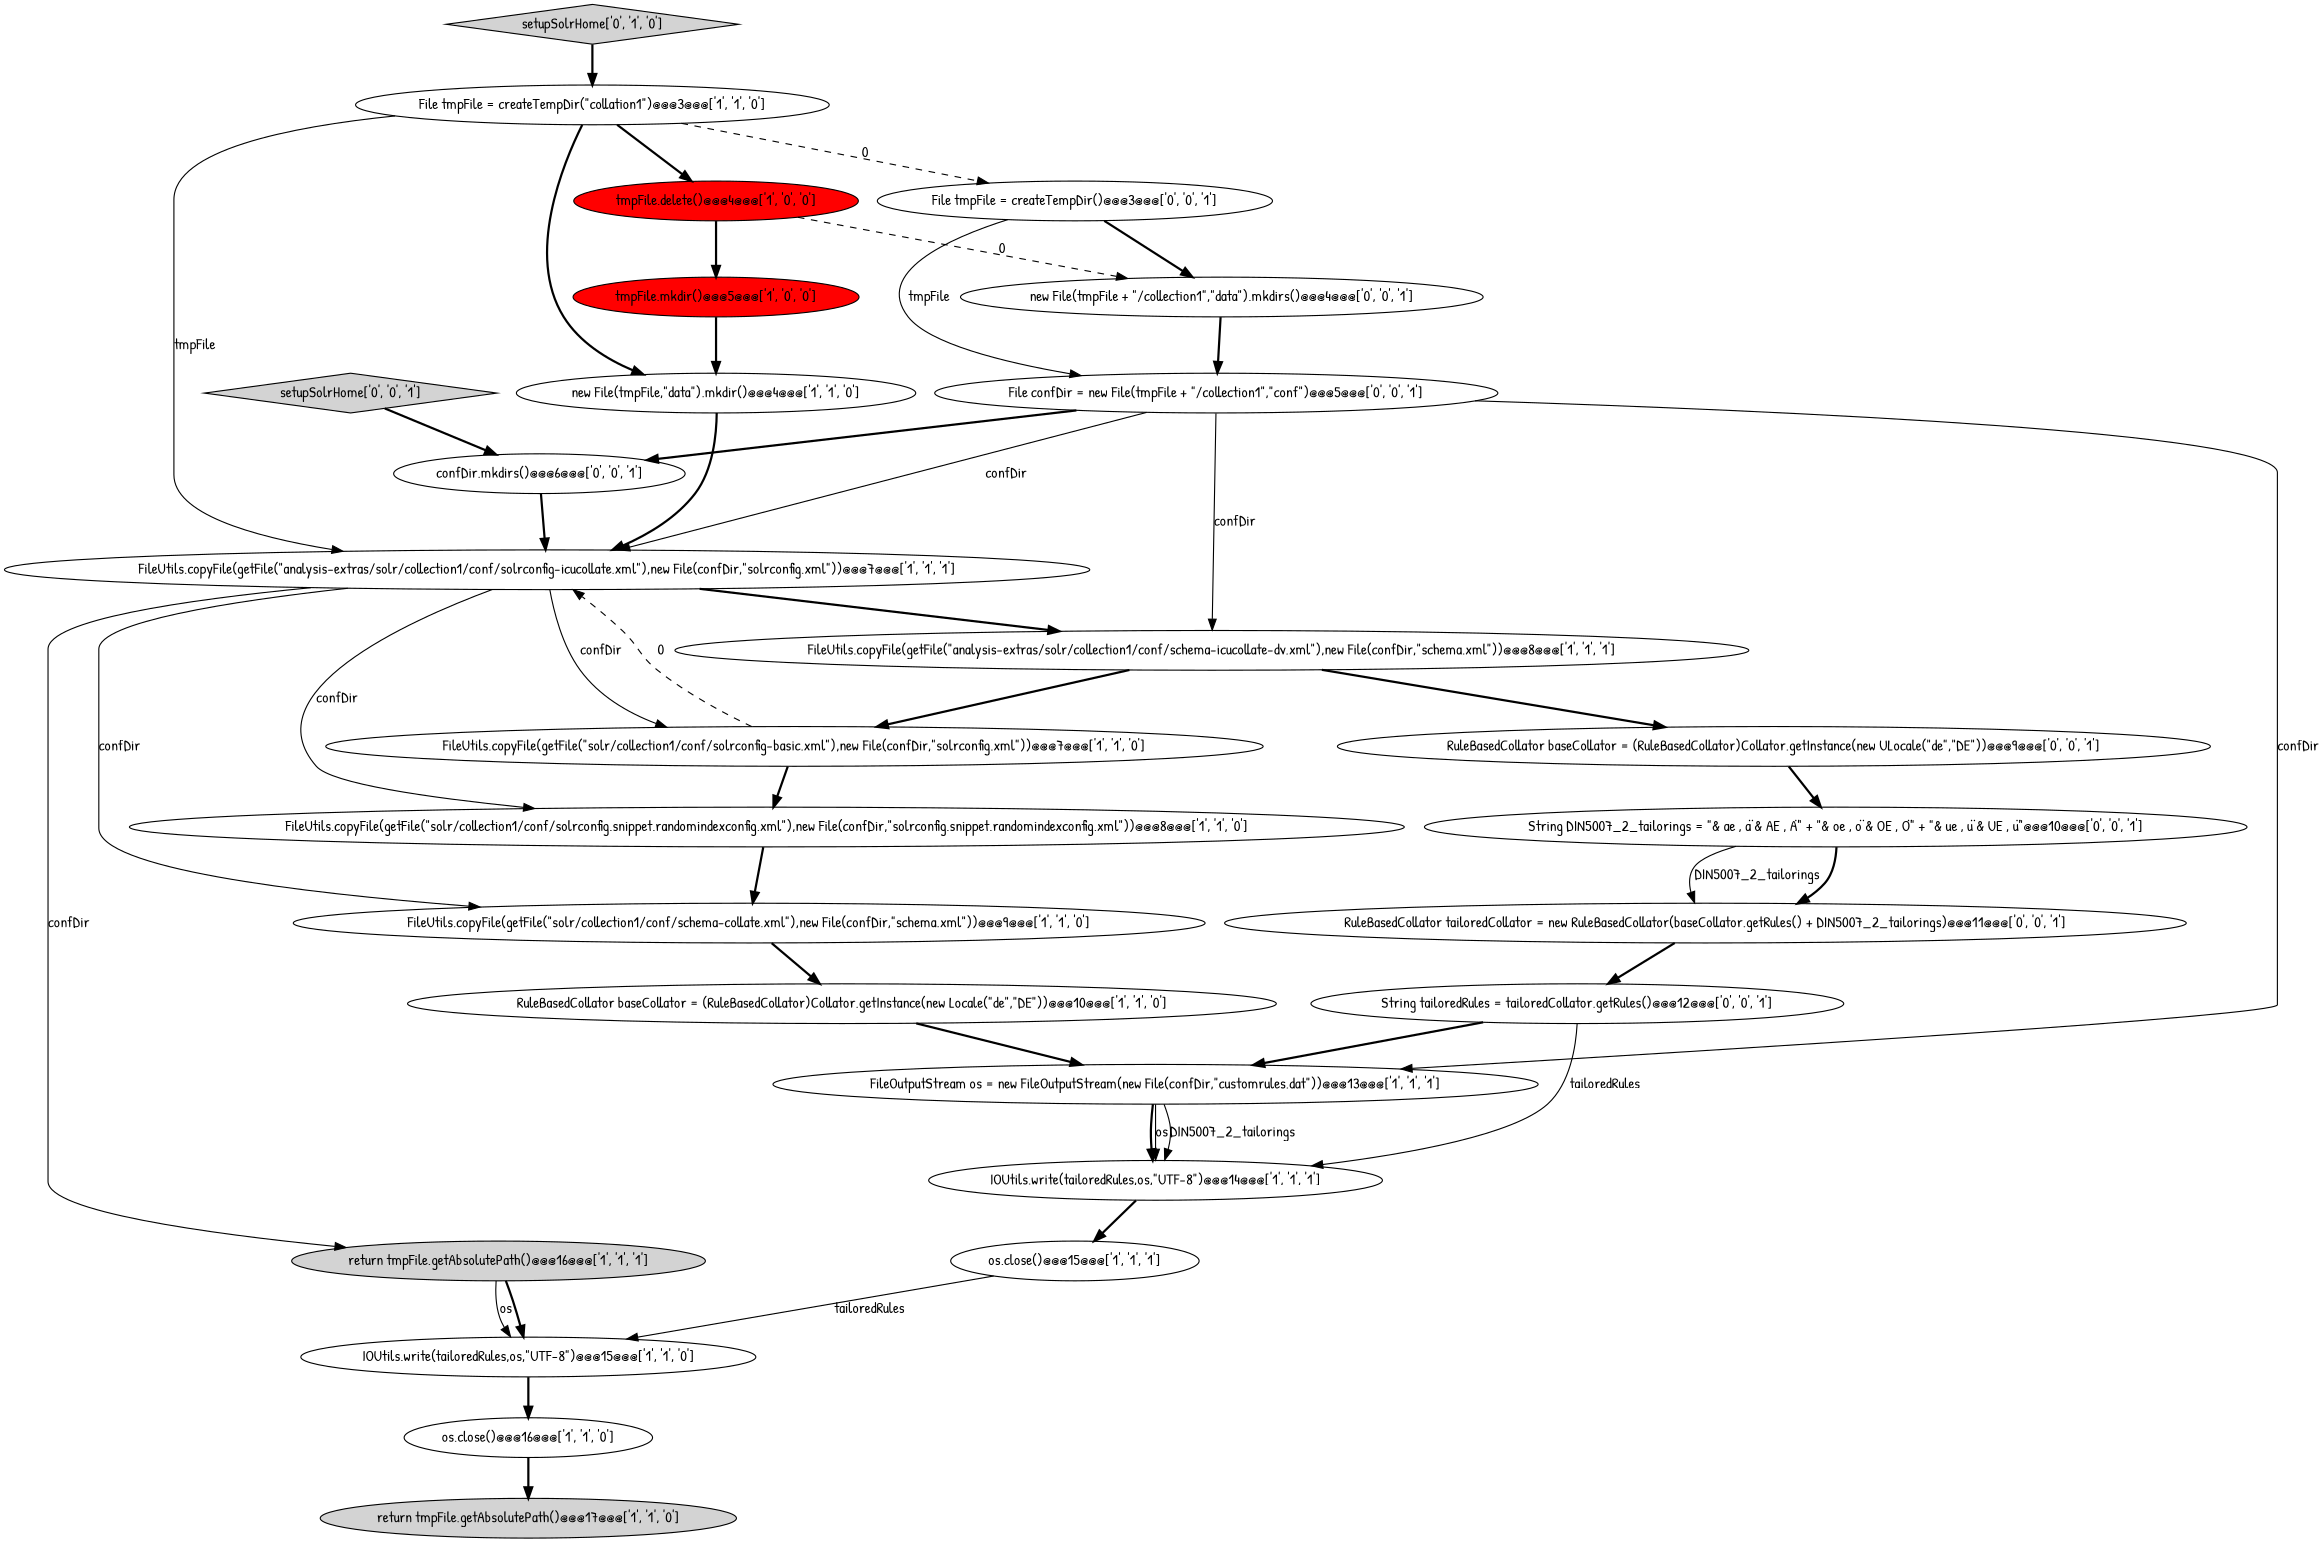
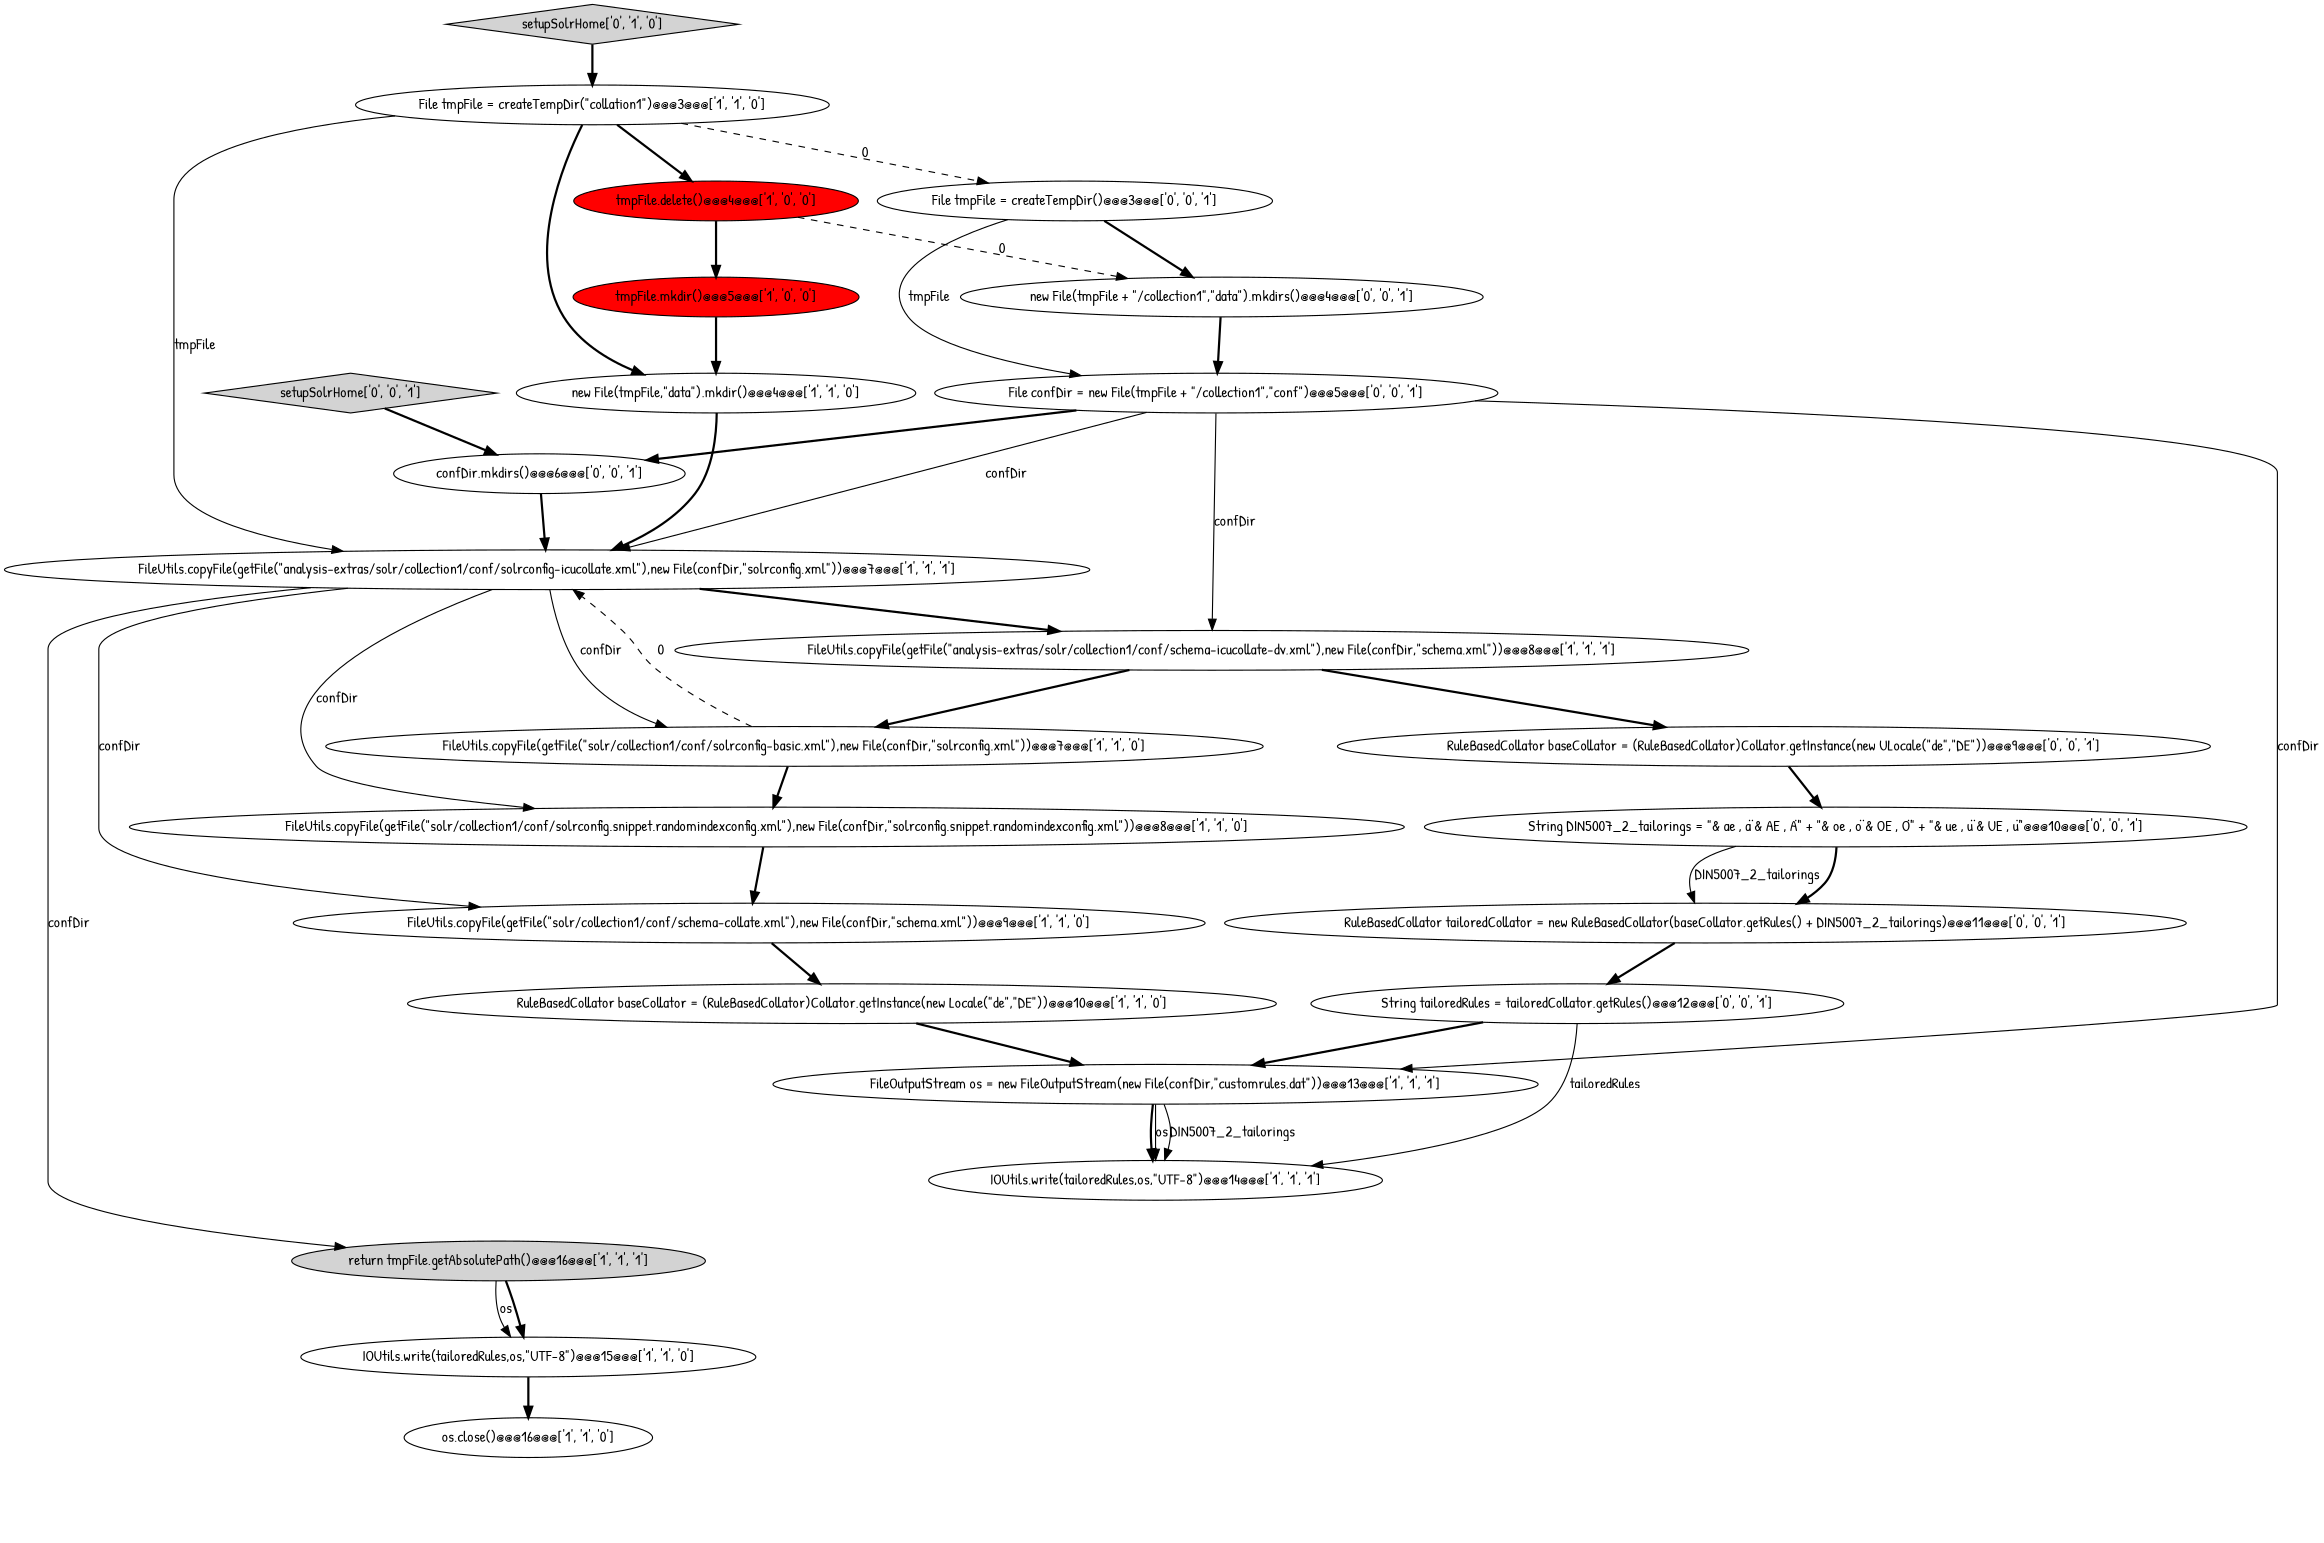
node "os.close()@@@15@@@['1', '1', '1']": removed
node "return tmpFile.getAbsolutePath()@@@17@@@['1', '1', '0']": removed
